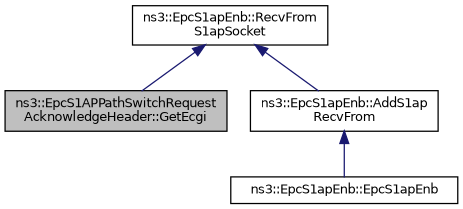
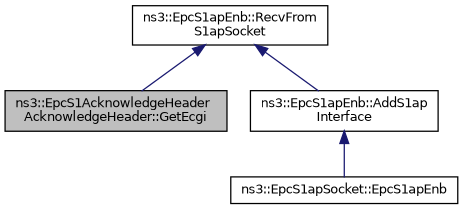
node "ns3::EpcS1APPathSwitchRequest AcknowledgeHeader::GetEcgi": label "ns3::EpcS1APPathSwitchRequest AcknowledgeHeader::GetEcgi" -> "ns3::EpcS1AcknowledgeHeader AcknowledgeHeader::GetEcgi"
node "ns3::EpcS1apEnb::AddS1ap RecvFrom": label "ns3::EpcS1apEnb::AddS1ap RecvFrom" -> "ns3::EpcS1apEnb::AddS1ap Interface"
node "ns3::EpcS1apEnb::EpcS1apEnb": label "ns3::EpcS1apEnb::EpcS1apEnb" -> "ns3::EpcS1apSocket::EpcS1apEnb"
